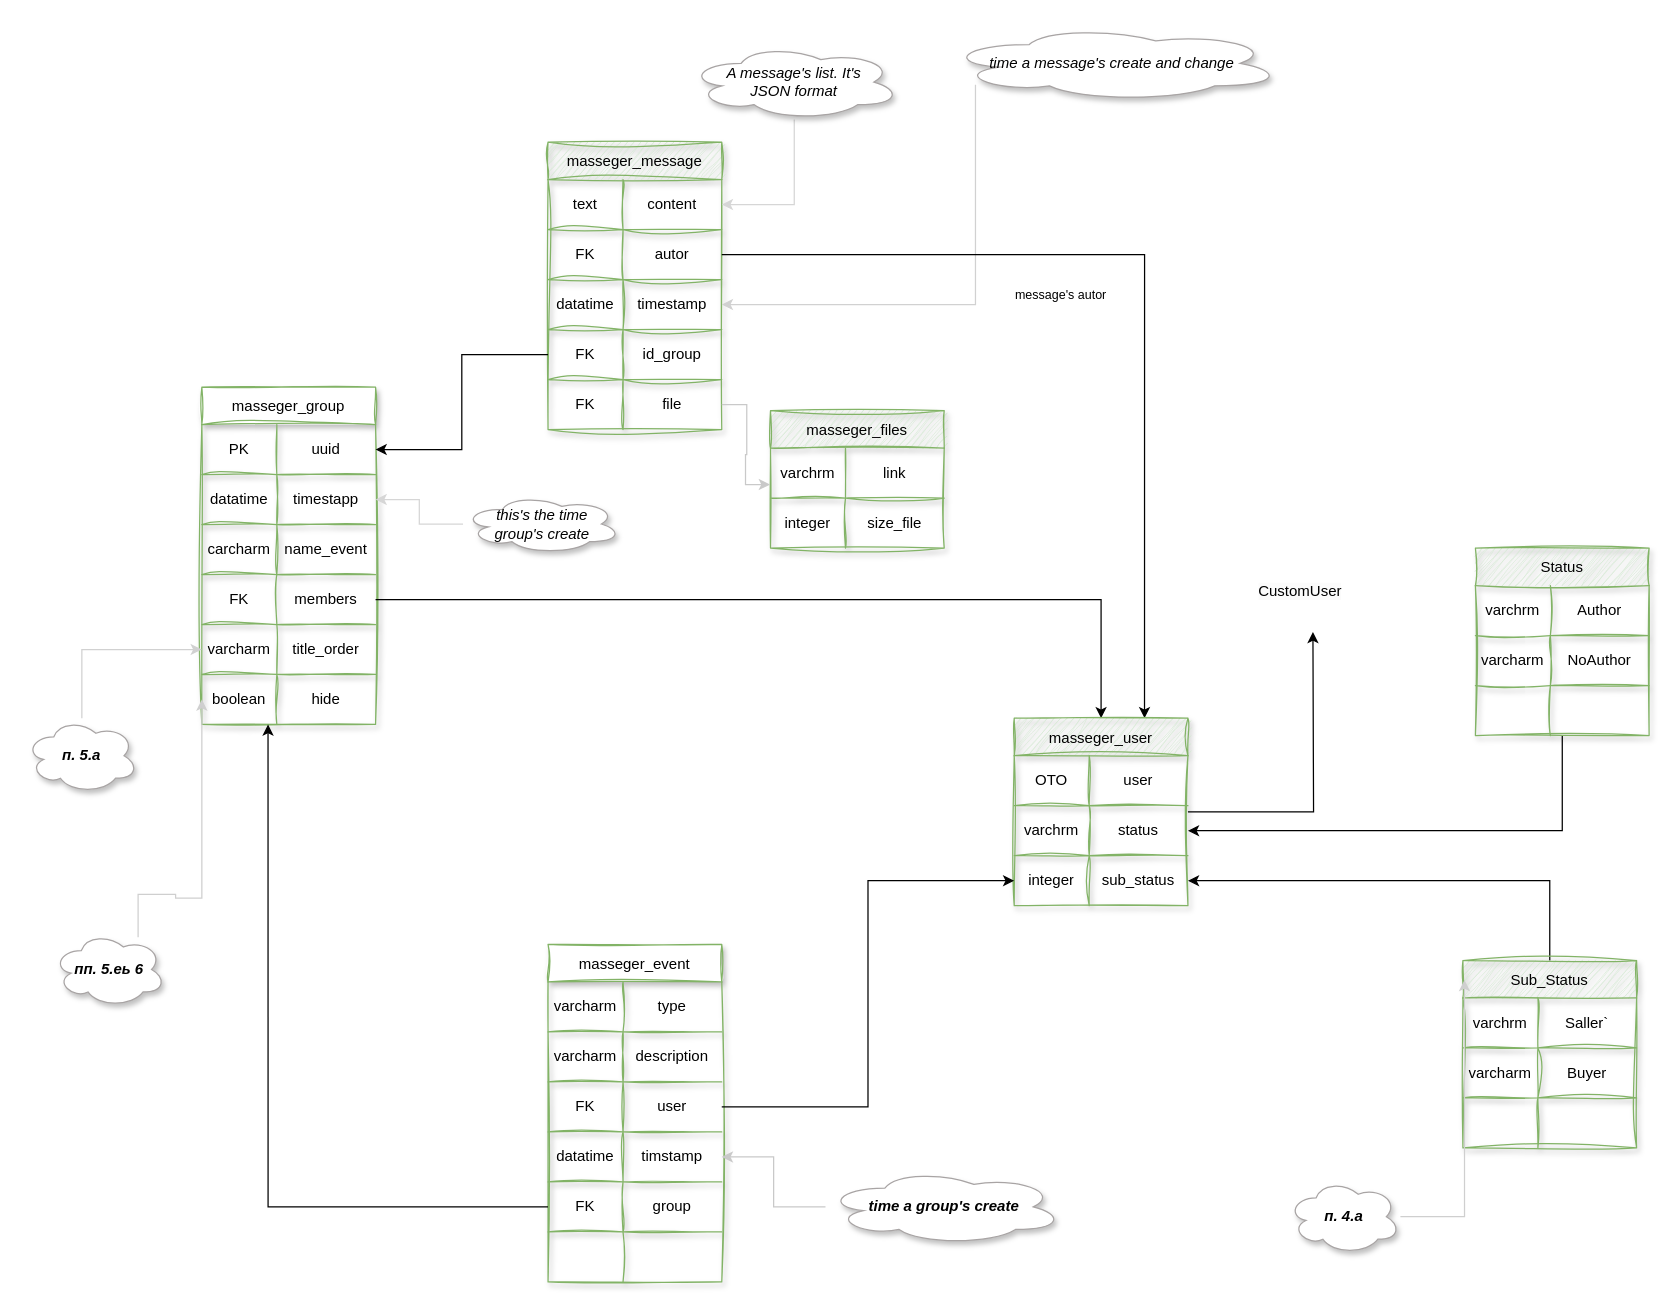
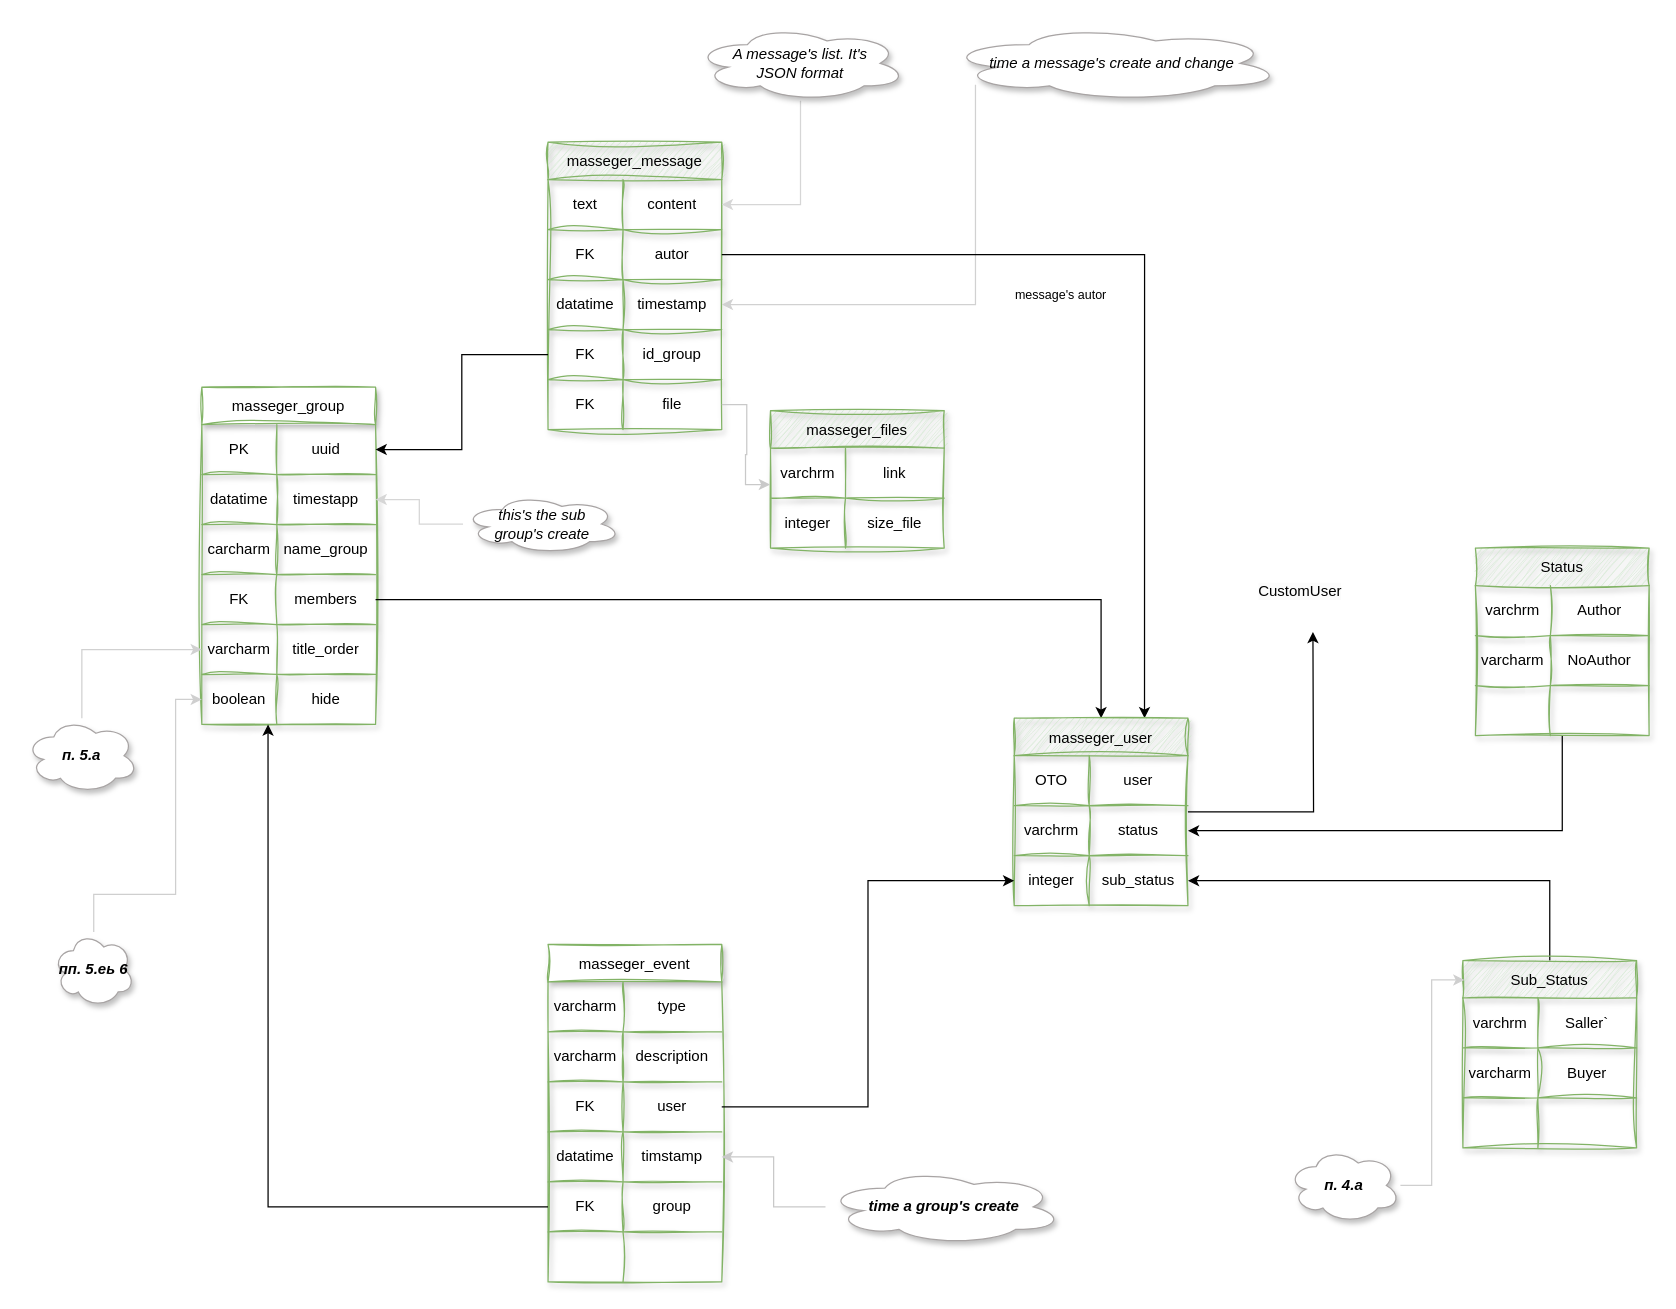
node "A message's list. It's JSON format": moved (794, 82) -> (801, 63)
node "this's the time group's create": label "this's the time group's create" -> "this's the sub group's create"
node "name_event": label "name_event" -> "name_group"
node "пп. 5.eь 6": size 113x75 -> 81x75
node "п. 4.a": moved (1344, 1217) -> (1344, 1185)
